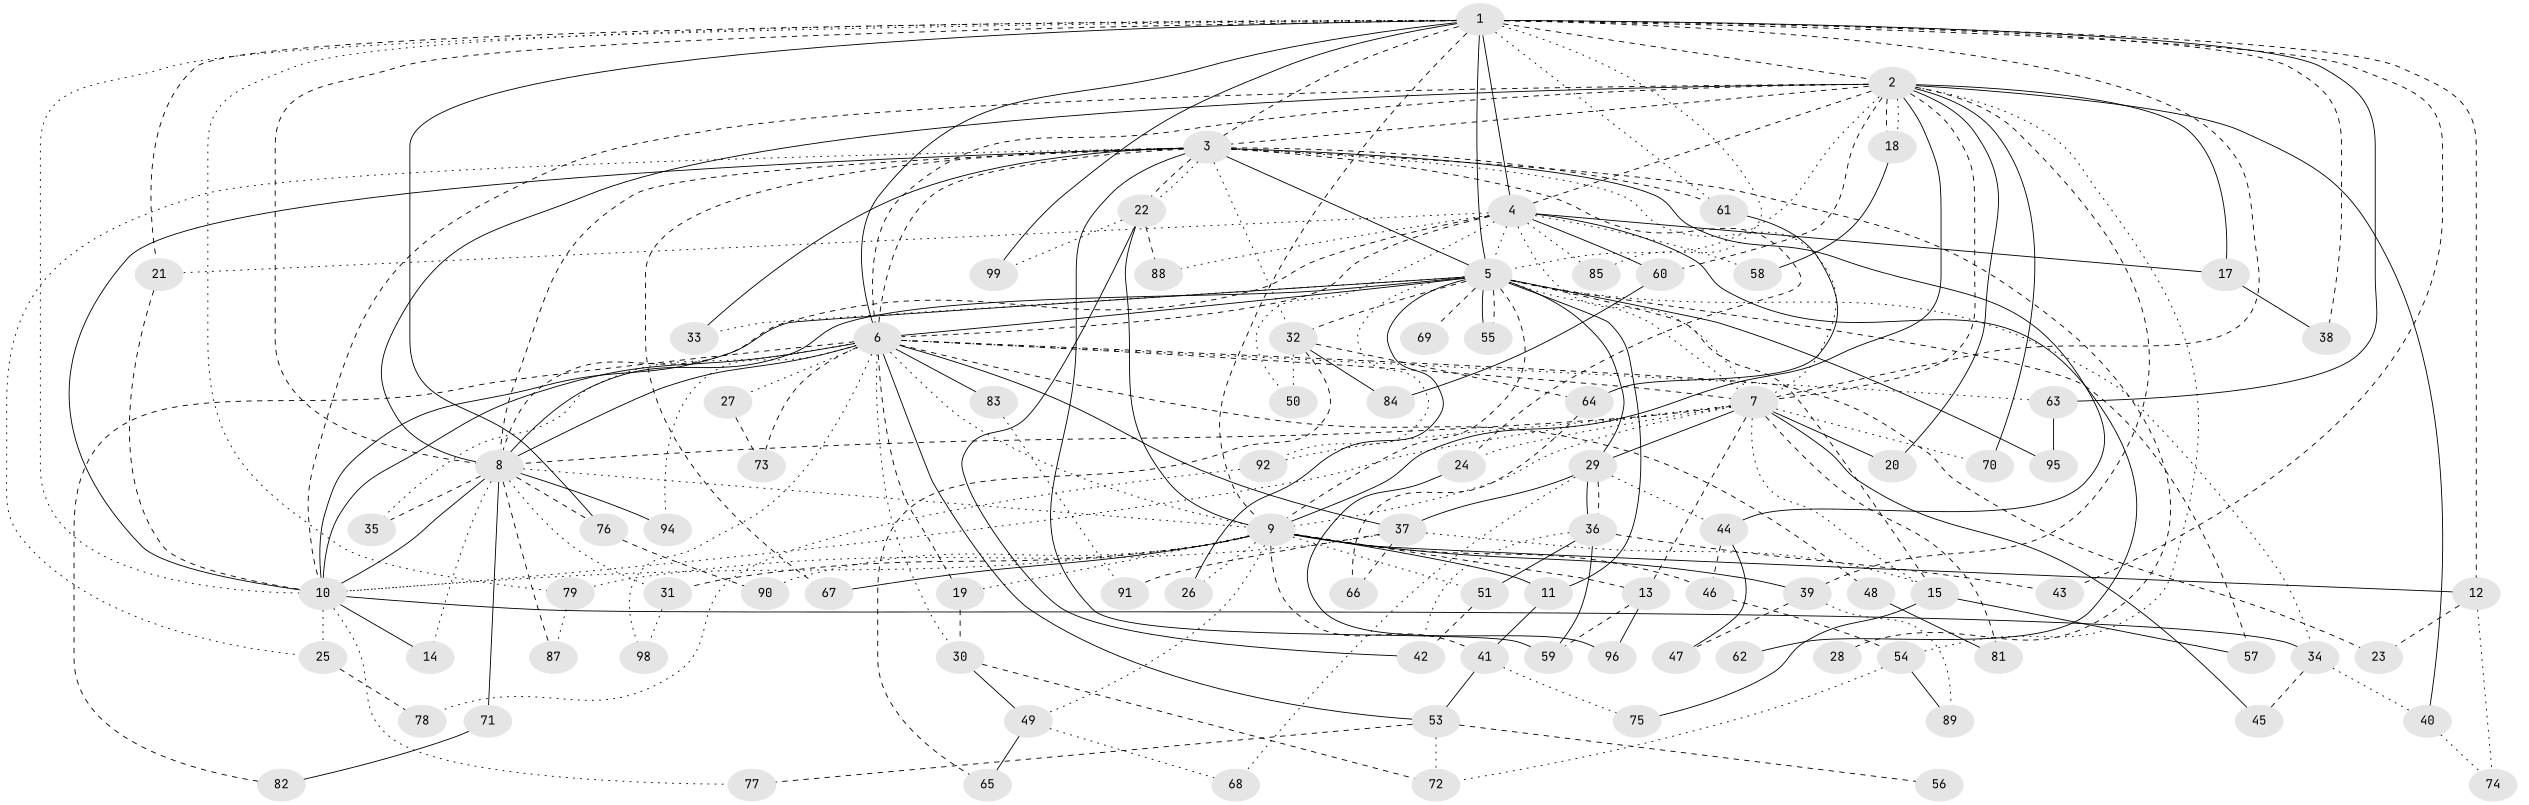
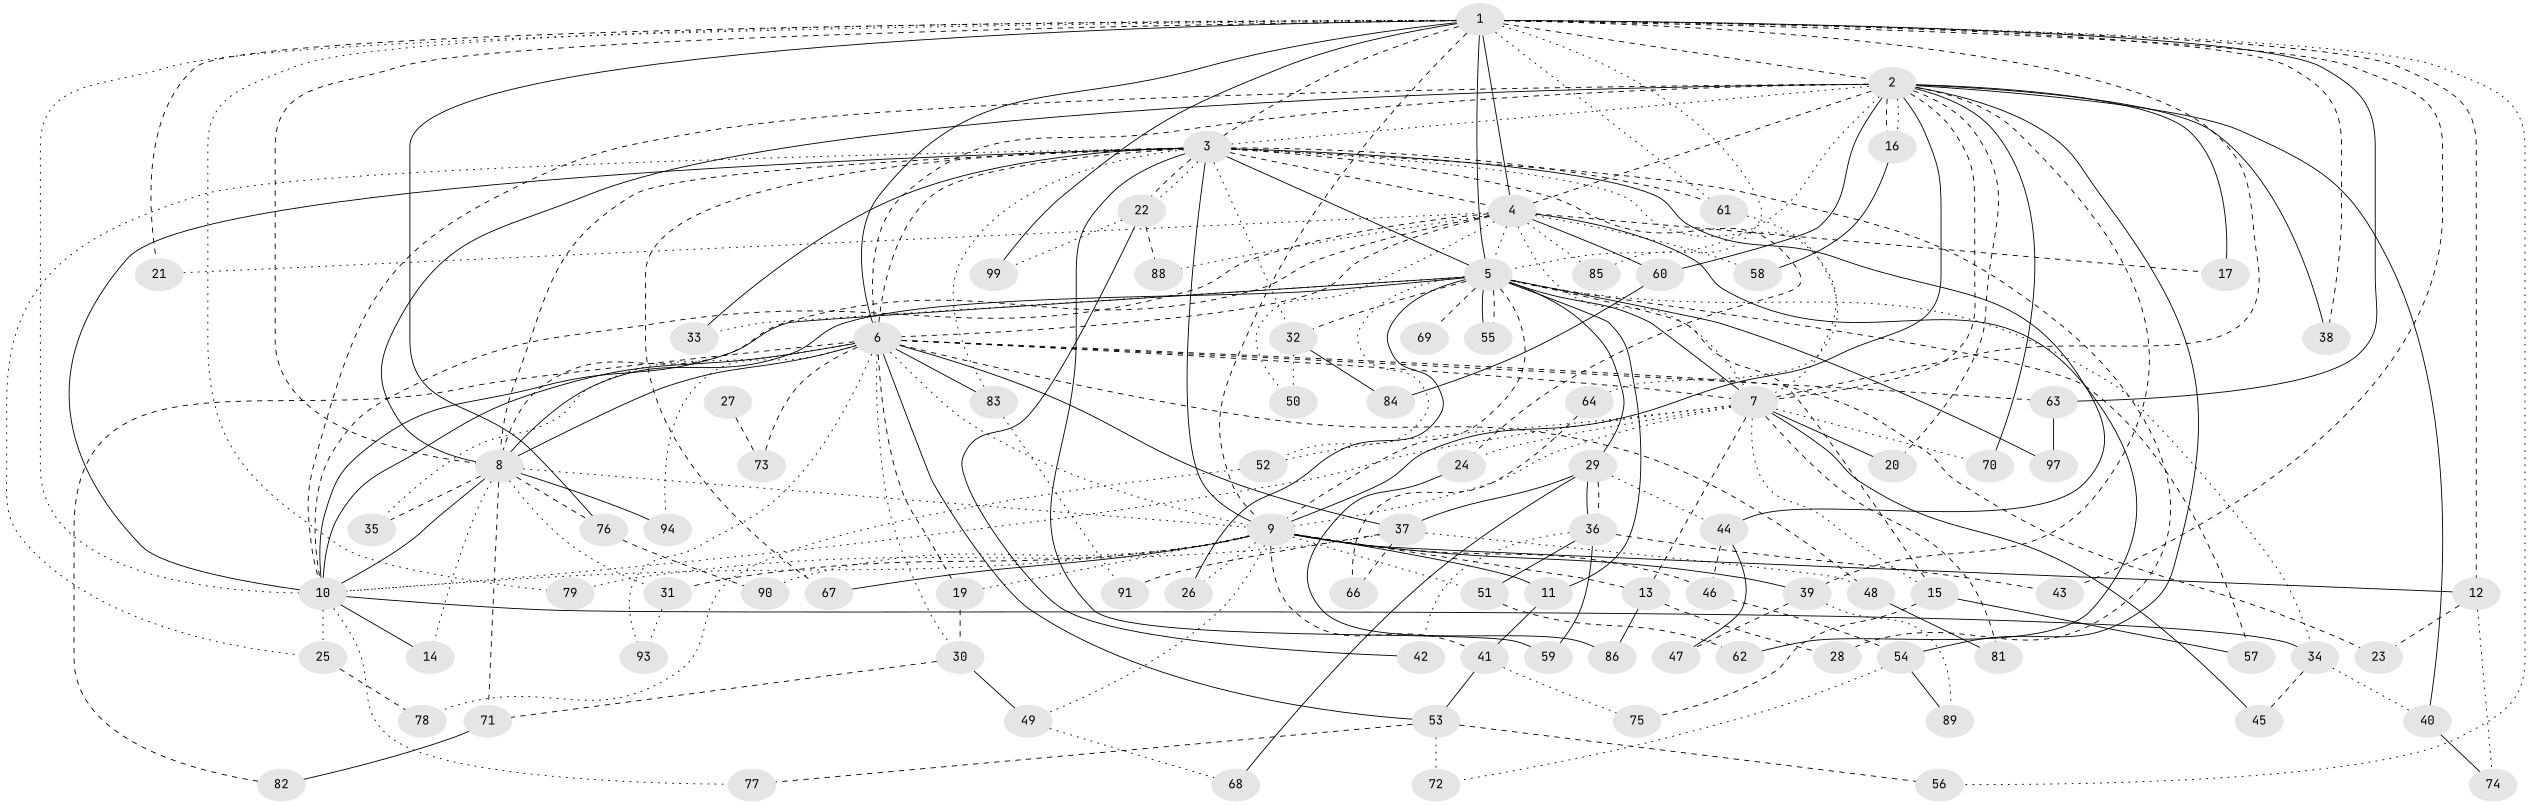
edge "2" -- "3": style dashed -> dotted
node "18": label "18" -> "16"
edge "1" -- "56": added
edge "3" -- "4": added
edge "3" -- "83": added
edge "2" -- "60": style dashed -> solid
edge "4" -- "17": style solid -> dashed
edge "2" -- "20": style solid -> dashed
edge "5" -- "6": removed
edge "17" -- "38": now "2" -- "38"
edge "5" -- "7": style dotted -> solid
edge "61" -- "64": style solid -> dotted
edge "6" -- "63": style dotted -> dashed
edge "6" -- "27": removed
edge "2" -- "54": style dotted -> solid
edge "32" -- "64": removed
edge "22" -- "9": now "3" -- "9"
edge "7" -- "29": removed
edge "7" -- "8": removed
node "92": label "92" -> "52"
node "95": label "95" -> "97"
edge "21" -- "10": now "4" -- "10"
edge "37" -- "15": now "37" -- "48"
edge "8" -- "71": style solid -> dashed
edge "29" -- "68": style dotted -> solid
edge "51" -- "42": now "51" -- "62"
edge "13" -- "59": now "13" -- "28"
node "87": removed
node "98": label "98" -> "93"
node "96": label "96" -> "86"
edge "15" -- "75": style solid -> dashed
edge "30" -- "72": now "30" -- "71"
edge "40" -- "74": style dotted -> solid
node "65": removed
